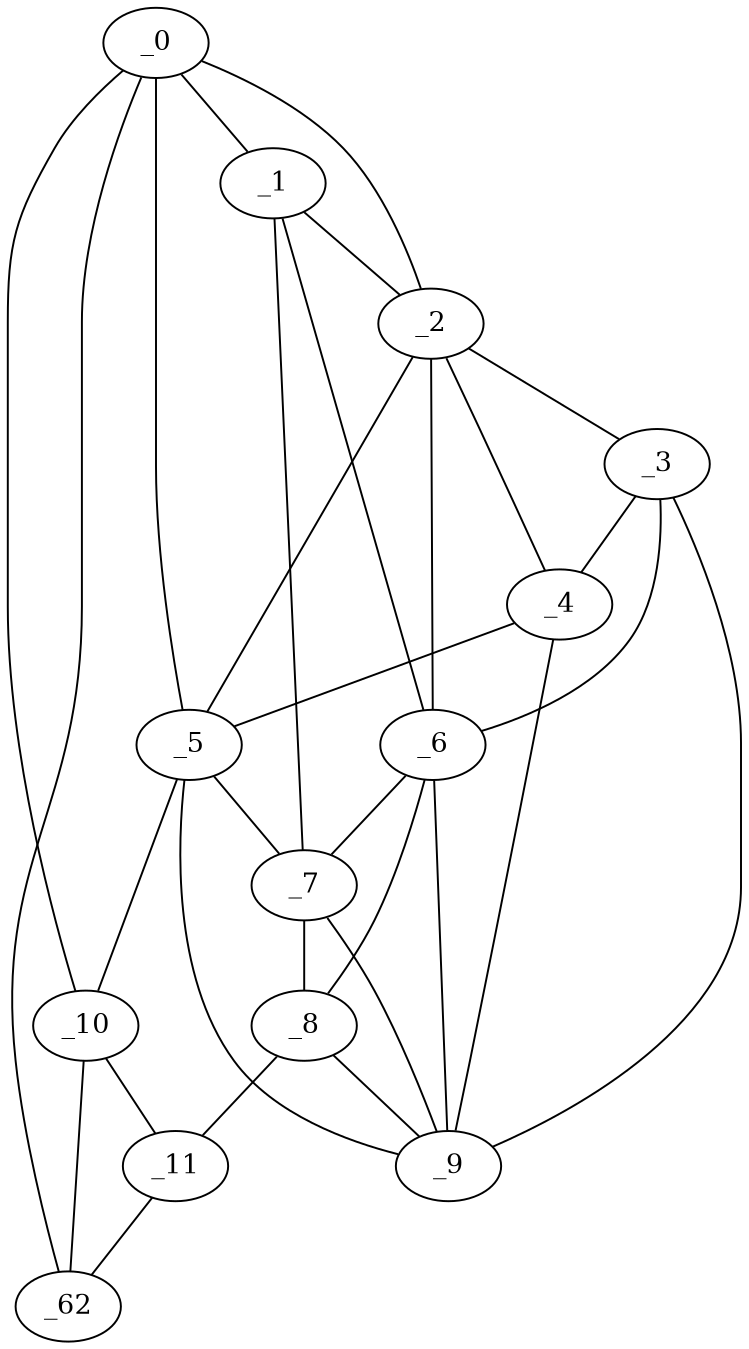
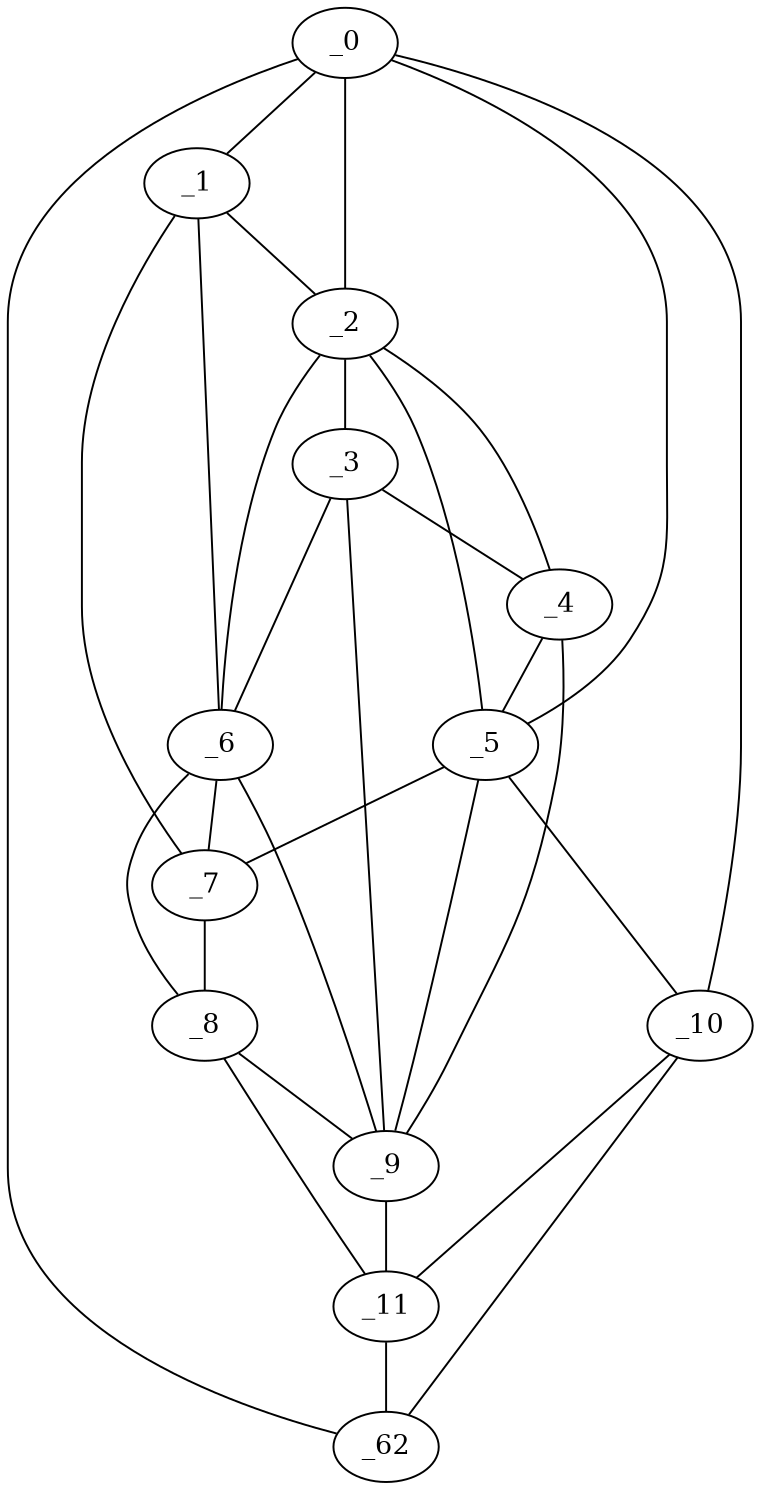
edge "_7" -- "_9": now "_11" -- "_9"
